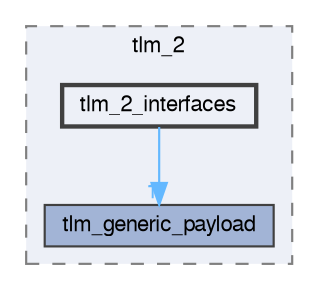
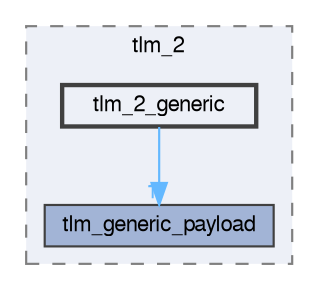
node "tlm_2_interfaces": label "tlm_2_interfaces" -> "tlm_2_generic"
